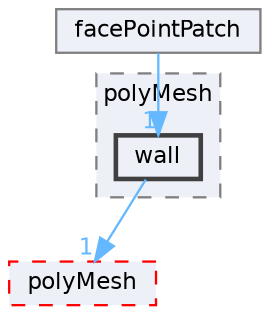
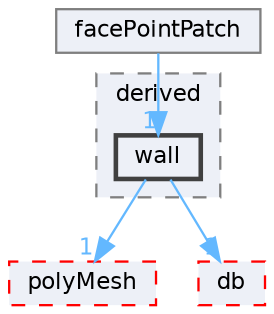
cluster "polyMesh": label "polyMesh" -> "derived"
node "db": added
